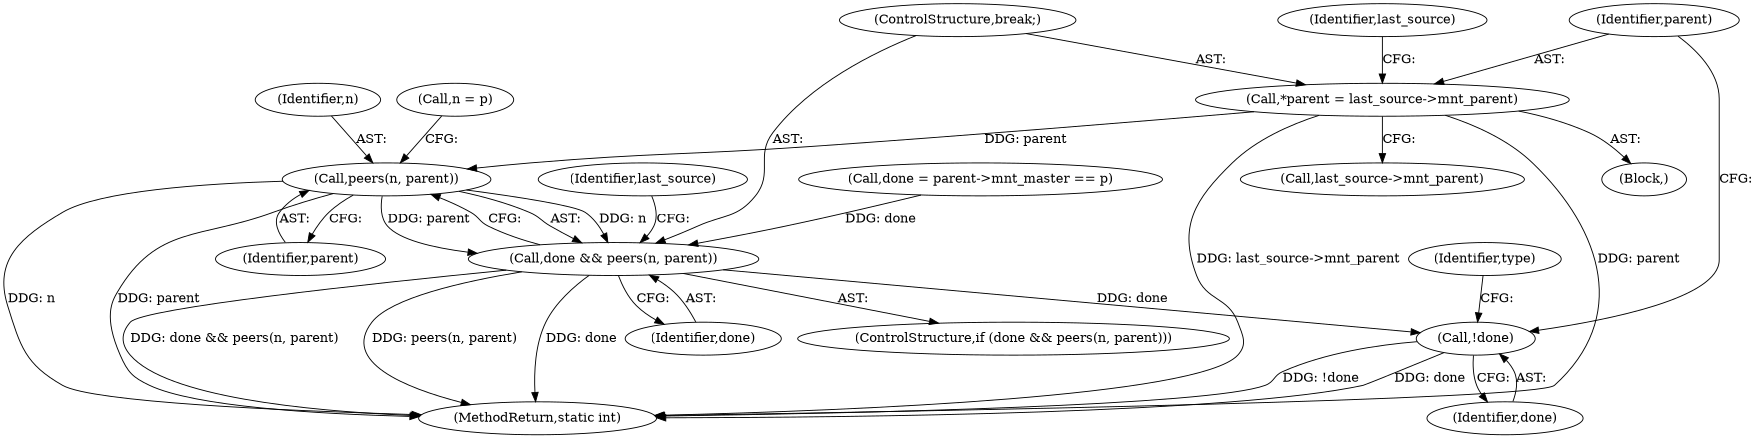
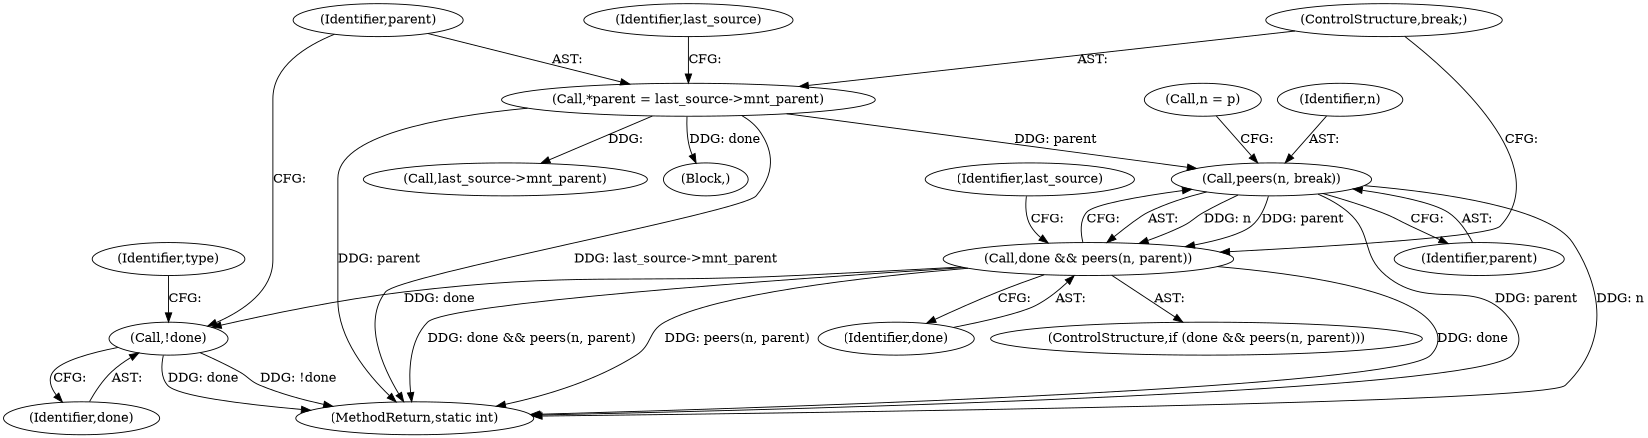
edge "(ControlStructure,break;)" -> "(Call,done && peers(n, parent))": label "AST: " -> "CFG: "
edge "(Call,*parent = last_source->mnt_parent)" -> "(Call,last_source->mnt_parent)": label "CFG: " -> "DDG: "
edge "(Call,*parent = last_source->mnt_parent)" -> "(Block,)": label "AST: " -> "DDG: done"
node "(Call,peers(n, parent))": label "(Call,peers(n, parent))" -> "(Call,peers(n, break))"
node "(Call,done = parent->mnt_master == p)": removed
